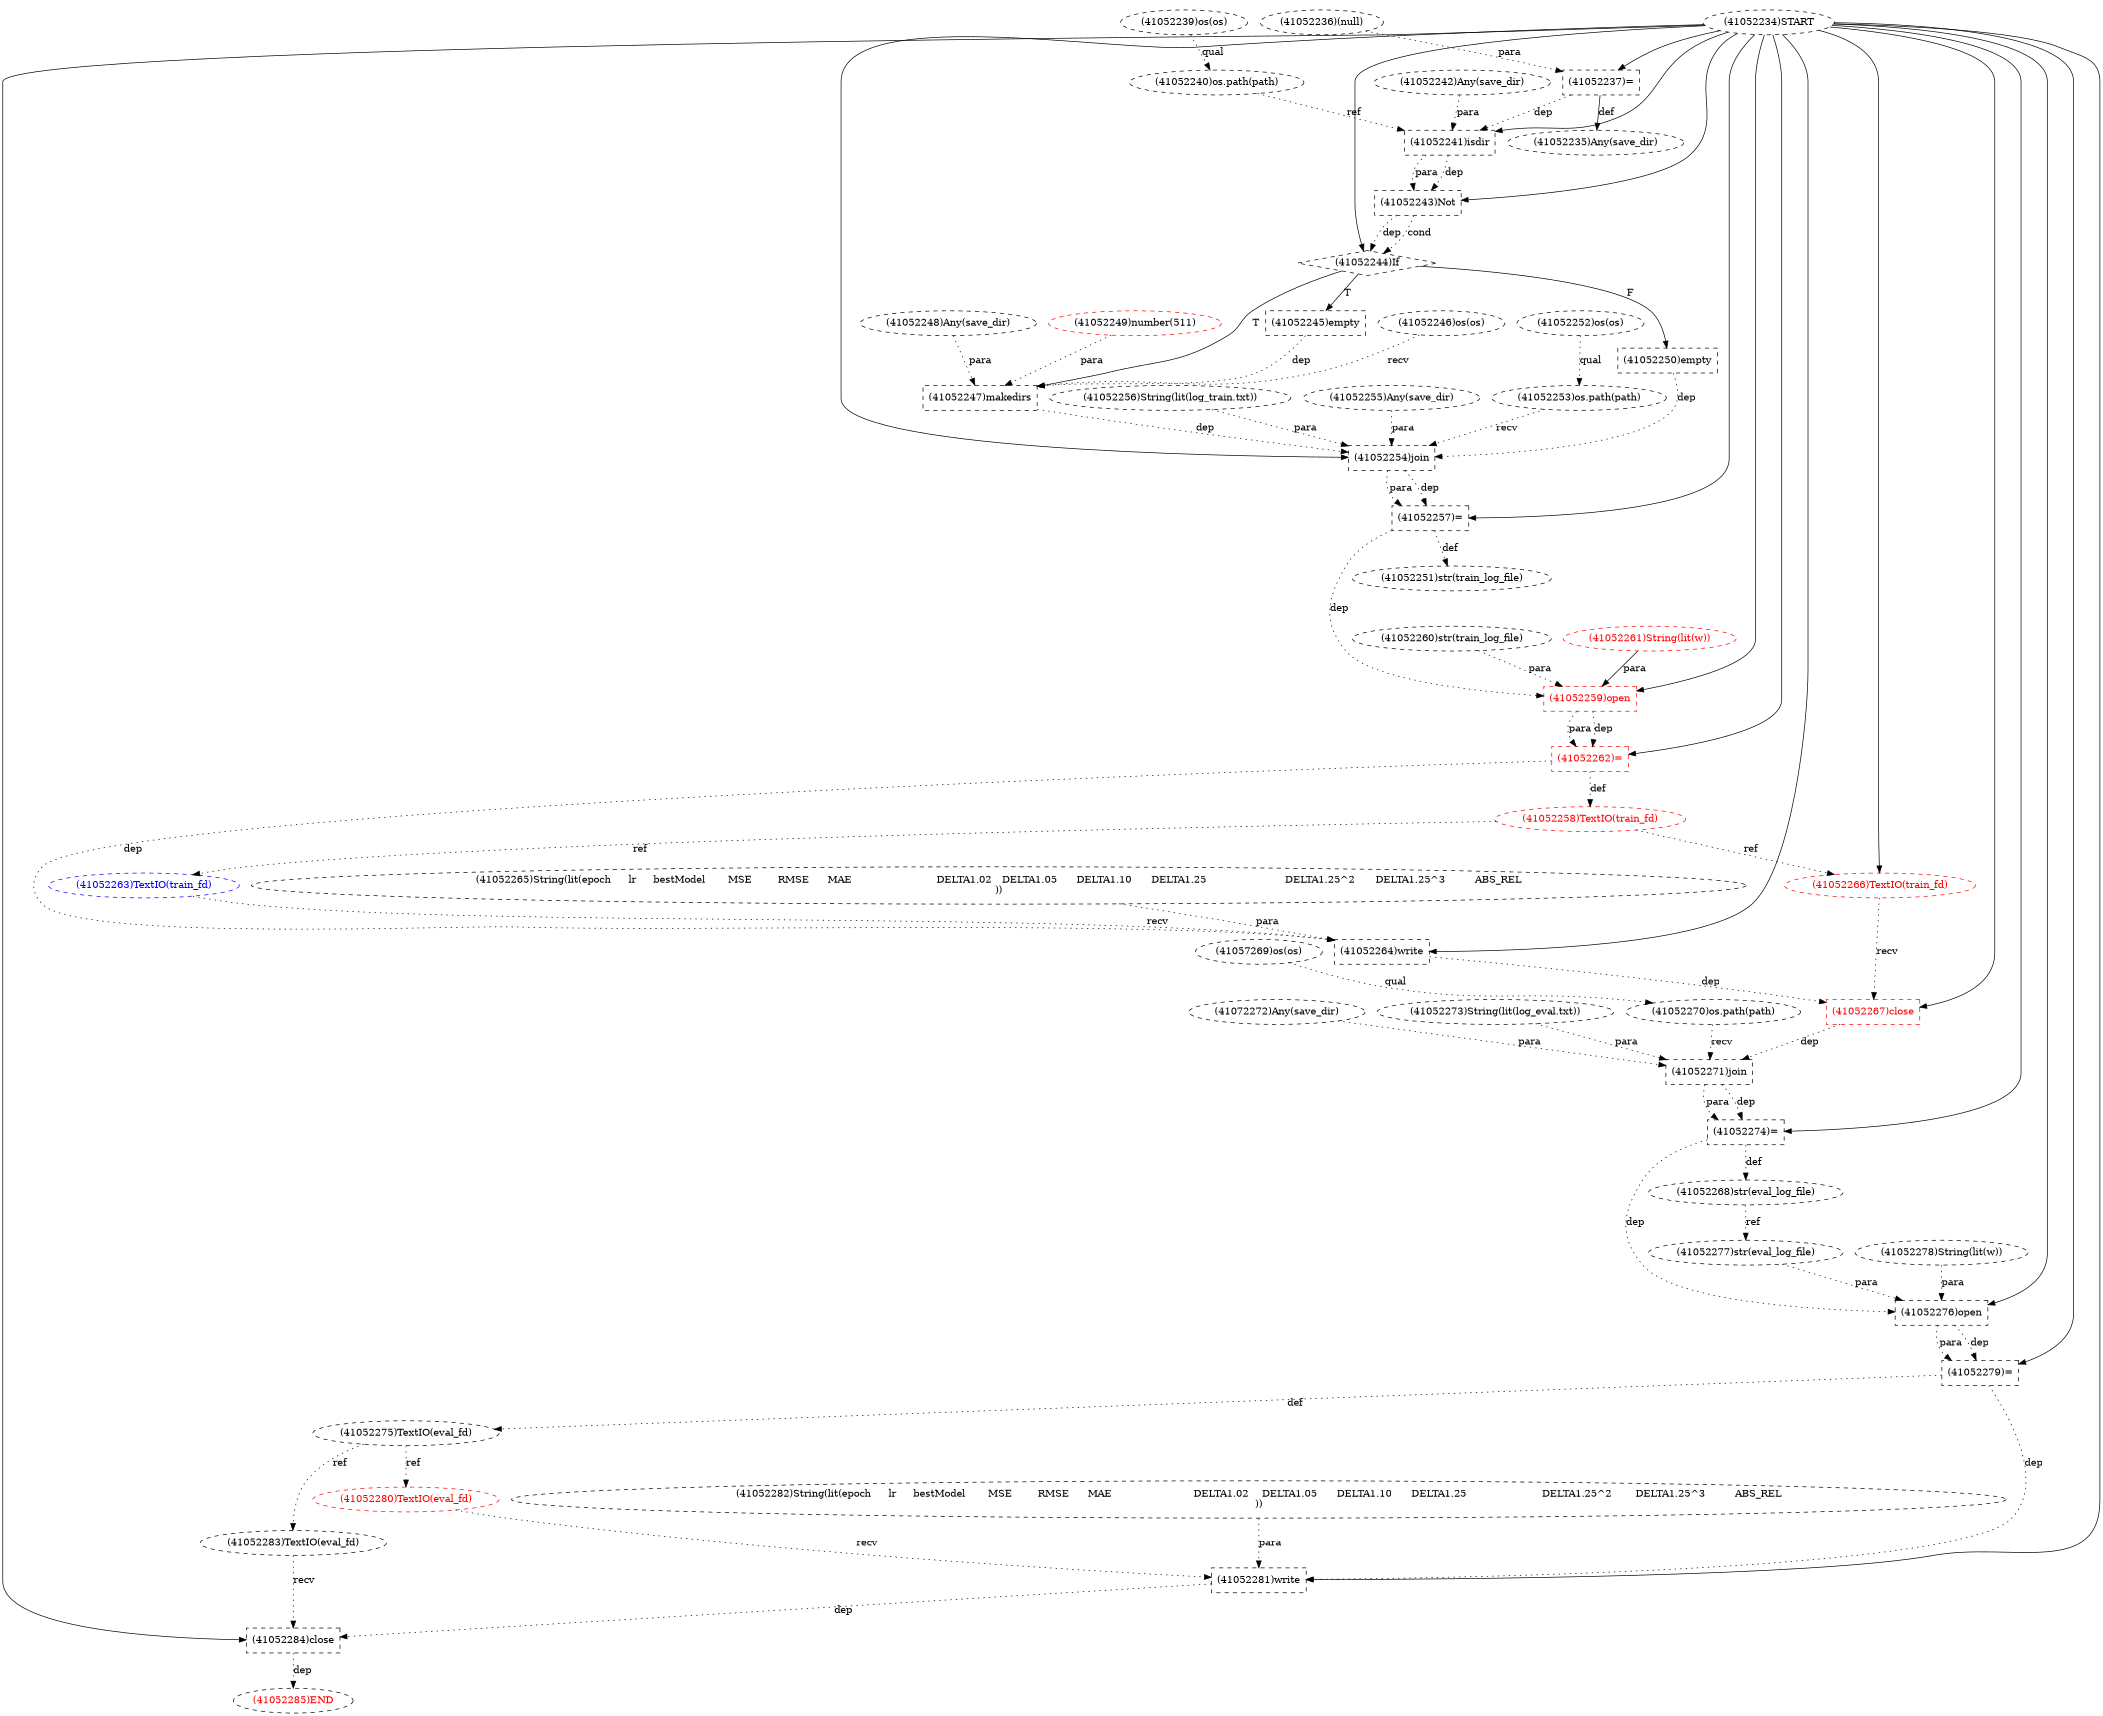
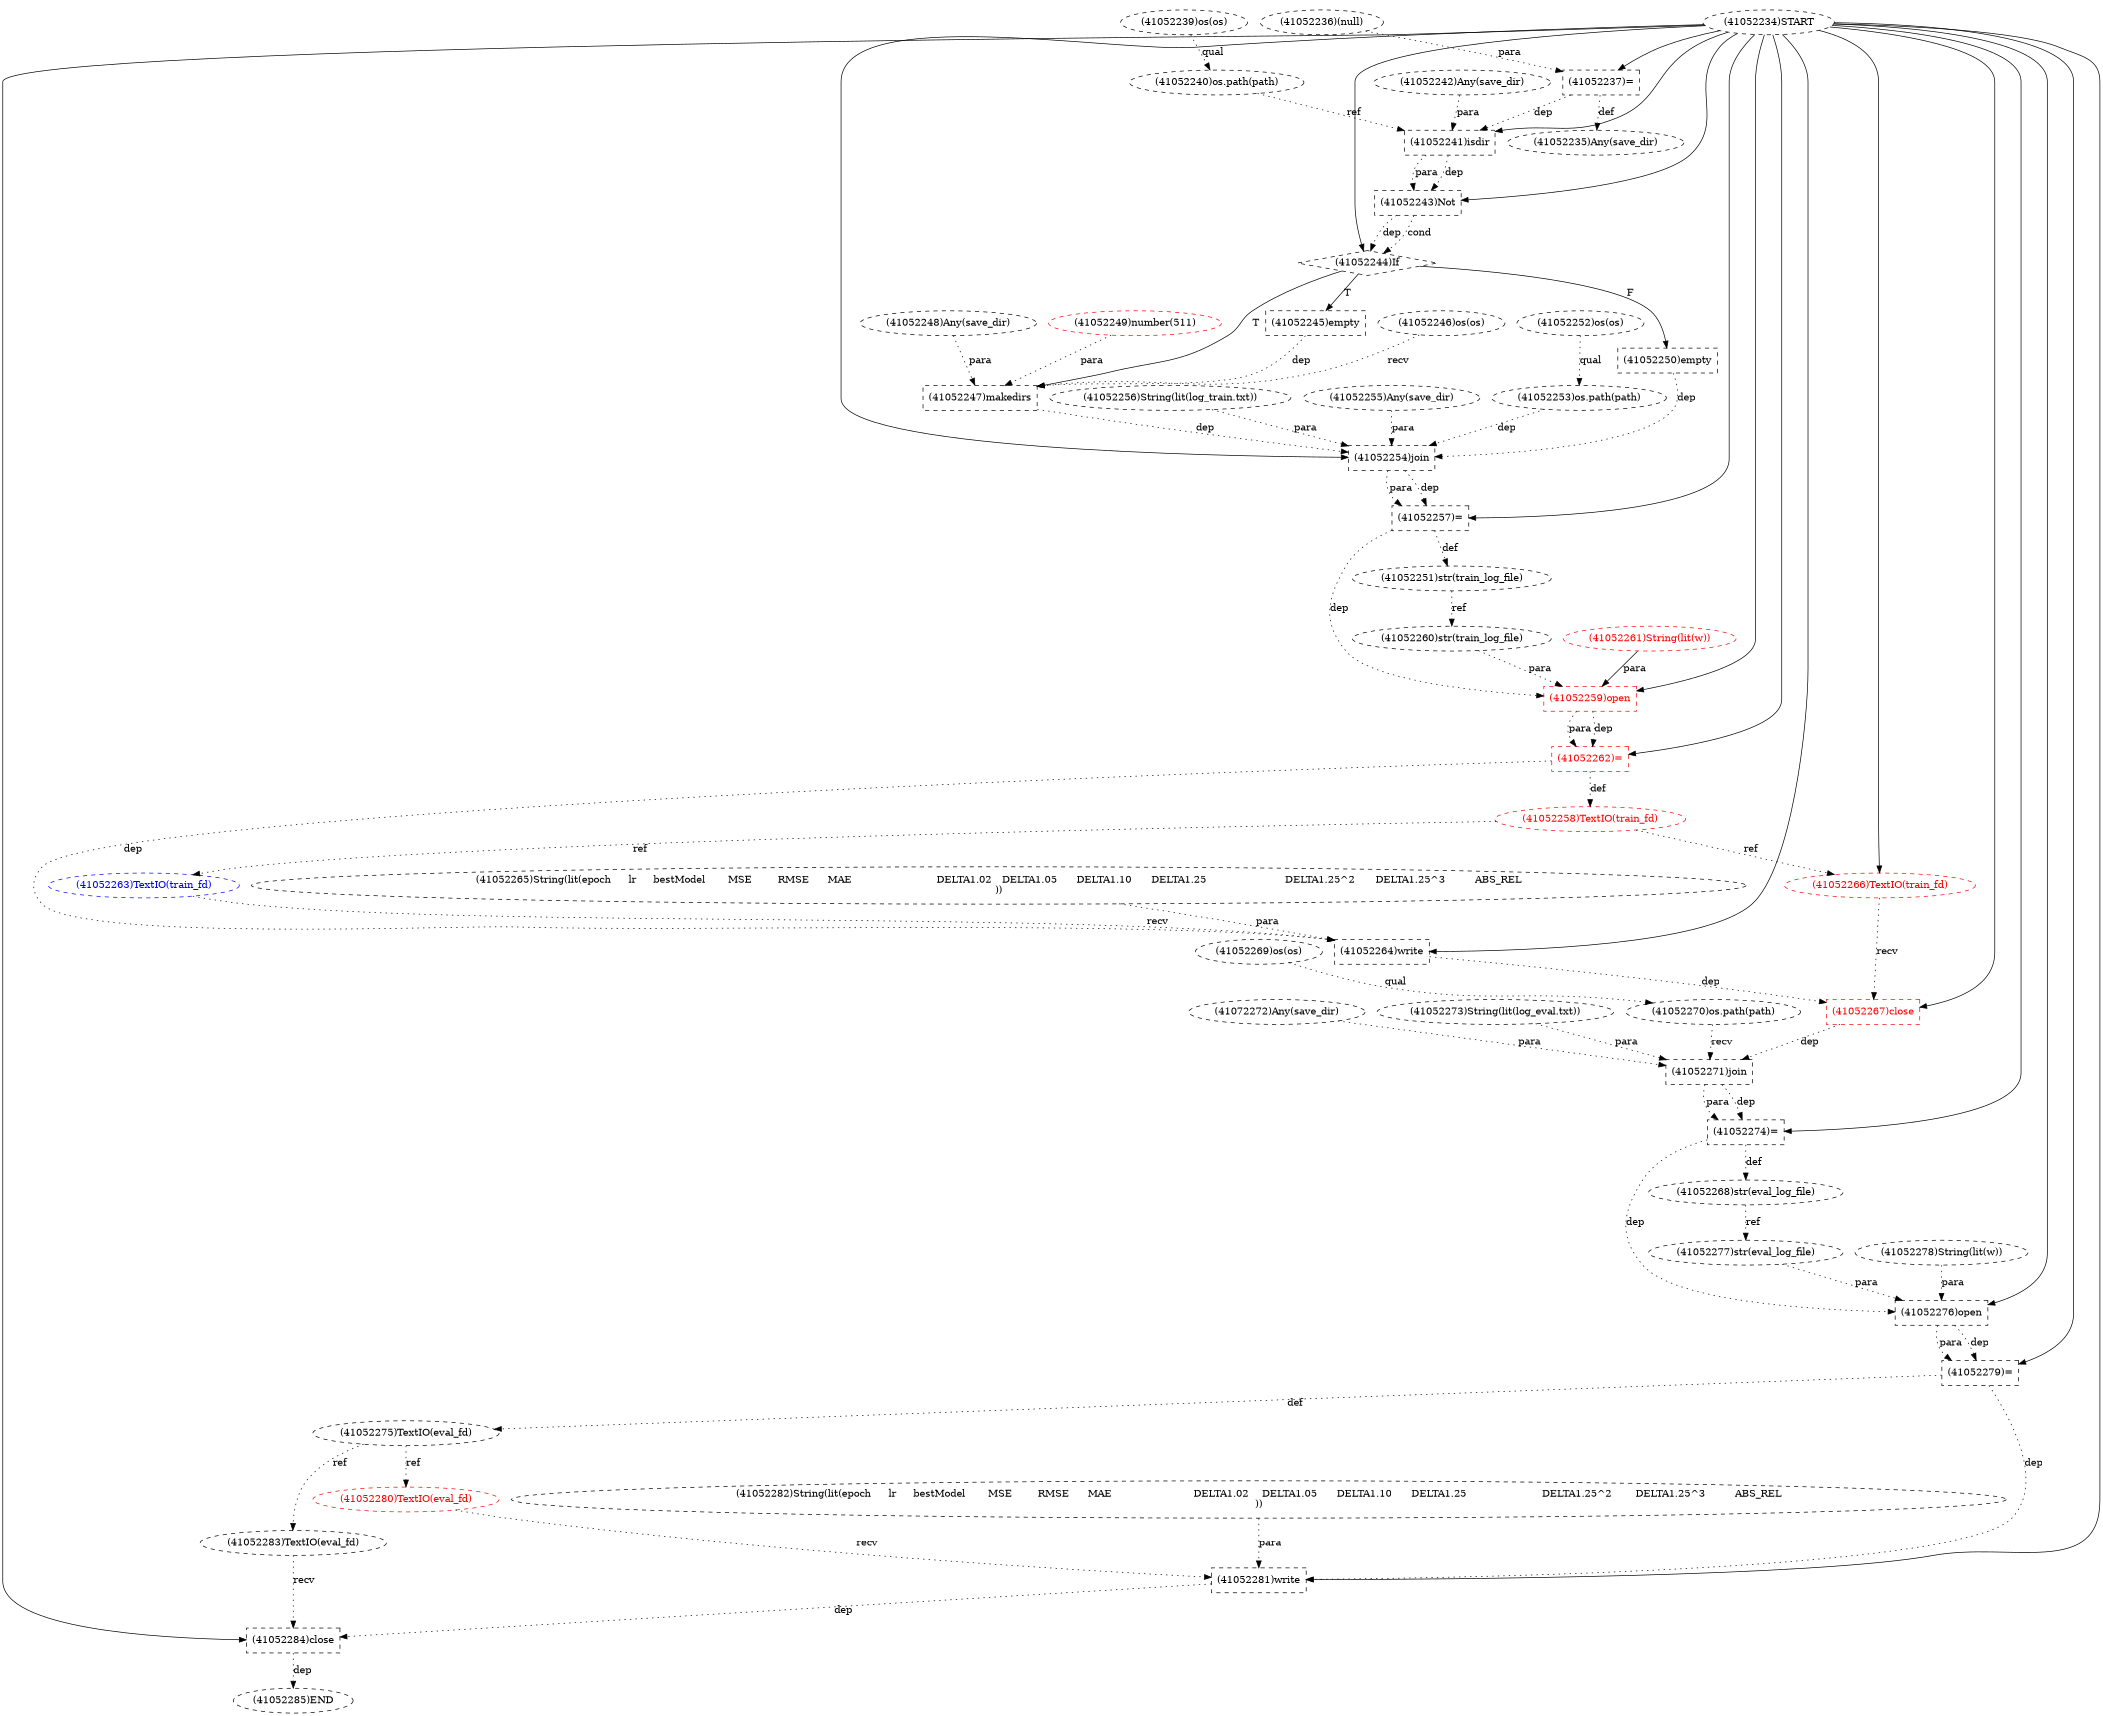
edge "(41052237)=" -> "(41052235)Any(save_dir)": style solid -> dotted
edge "(41052253)os.path(path)" -> "(41052254)join": label "recv" -> "dep"
edge "(41052251)str(train_log_file)" -> "(41052260)str(train_log_file)": added, label "ref"
node "(41057269)os(os)": label "(41057269)os(os)" -> "(41052269)os(os)"
node "(41052285)END": fontcolor red -> black
